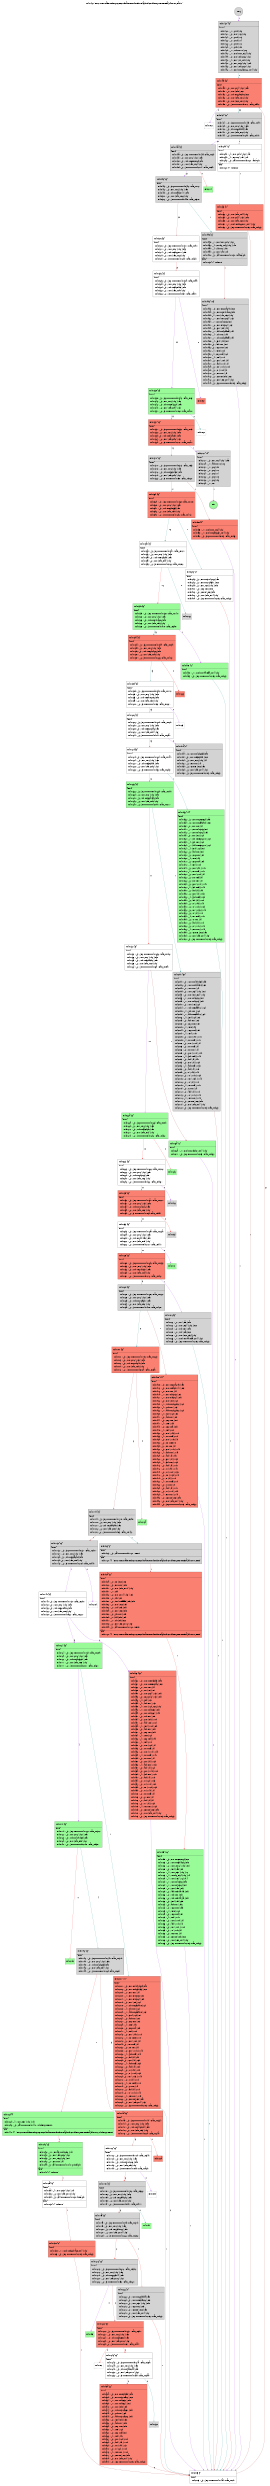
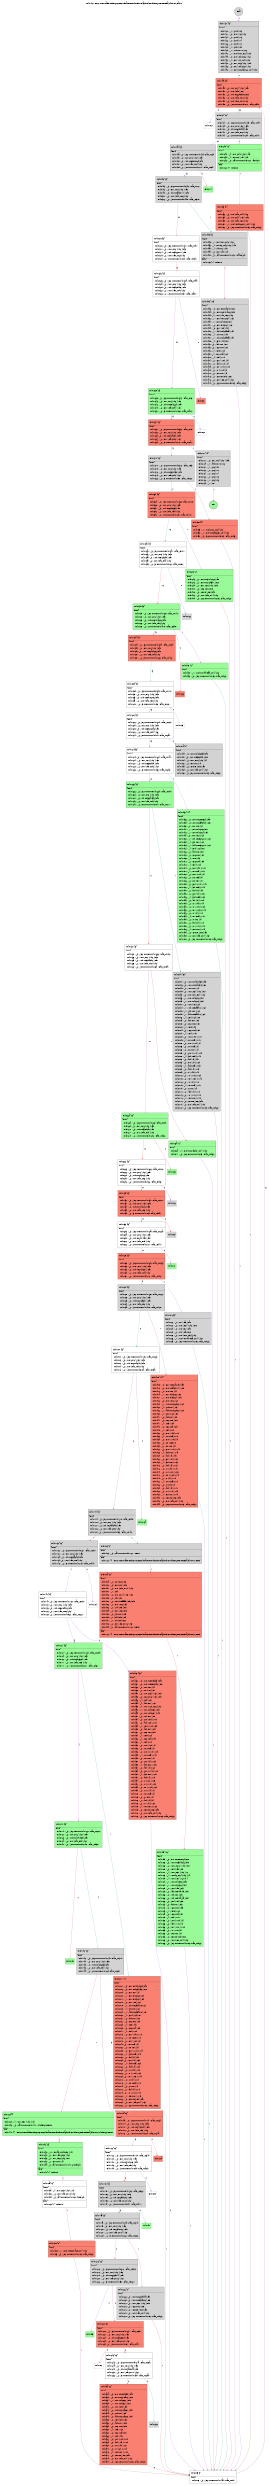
node "Entry": label "Entry" -> "Final"
node "0x40189b [13]": fillcolor white -> palegreen
node "0x4018f3 [27]": fillcolor white -> palegreen
edge "0x4015d4 [25]" -> "0x401883": now "0x4015bb [25]" -> "0x401883"
node "0x401700 [25]": fillcolor salmon -> white
